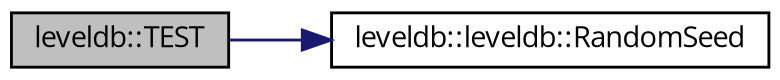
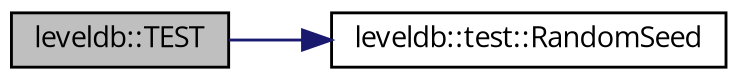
node "leveldb::leveldb::RandomSeed": label "leveldb::leveldb::RandomSeed" -> "leveldb::test::RandomSeed"
